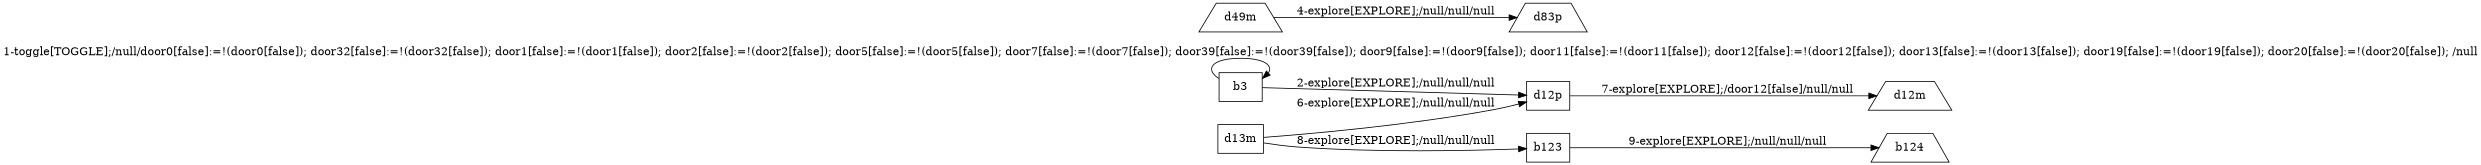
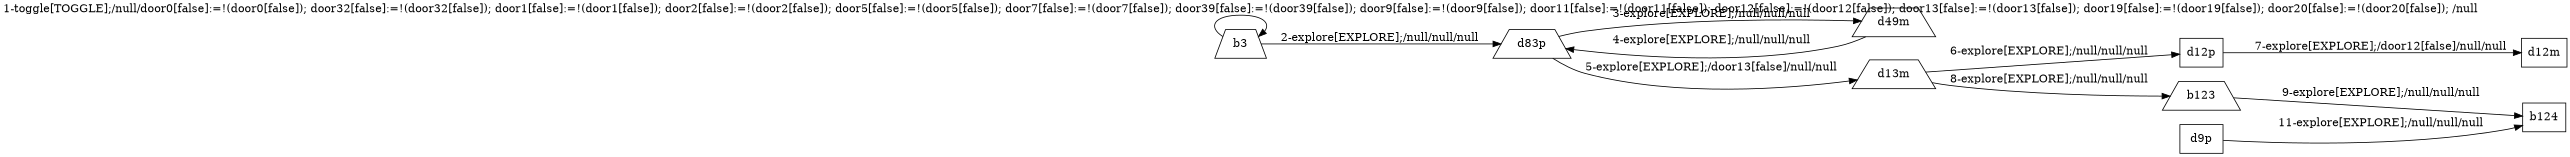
edge "d83p" -> "d49m": added, label "3-explore[EXPLORE];/null/null/null"
node "b3": shape box -> trapezium
edge "d83p" -> "d13m": added, label "5-explore[EXPLORE];/door13[false]/null/null"
edge "b3" -> "d12p": now "b3" -> "d83p"
node "d12m": shape trapezium -> box
node "d13m": shape box -> trapezium
node "d9p": added
node "b123": shape box -> trapezium
node "b124": shape trapezium -> box
